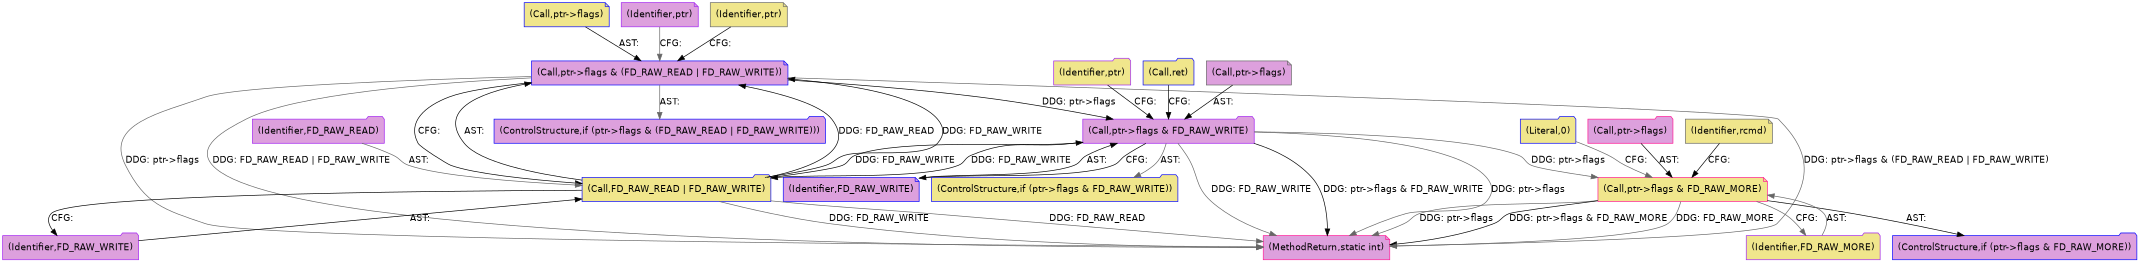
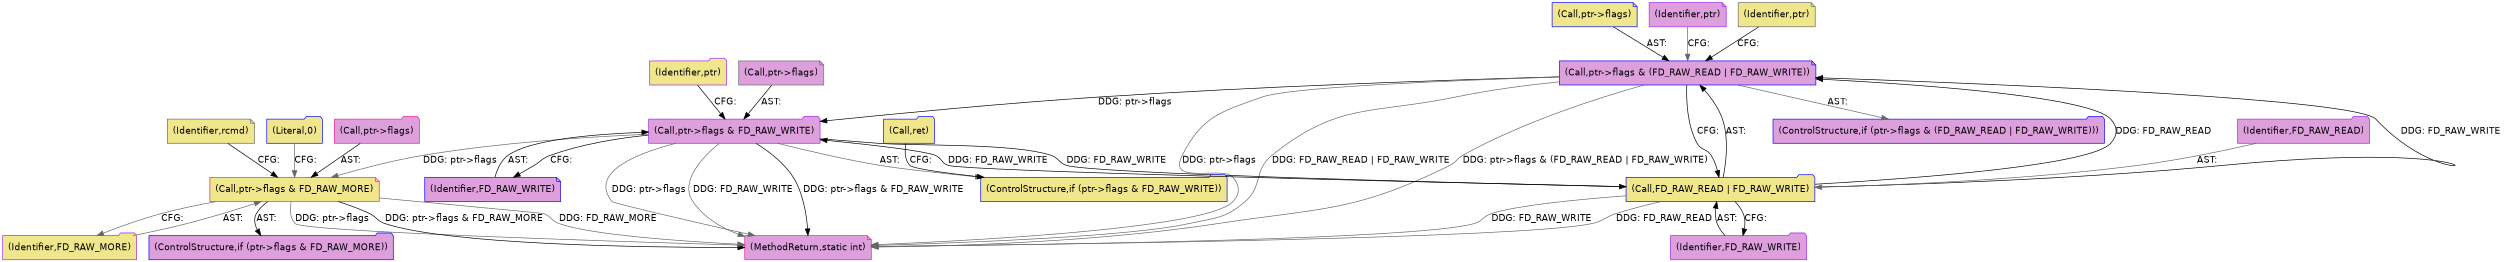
edge "(Call,ret)" -> "(Call,ptr->flags & FD_RAW_WRITE)": now "(Call,ret)" -> "(ControlStructure,if (ptr->flags & FD_RAW_WRITE))"
